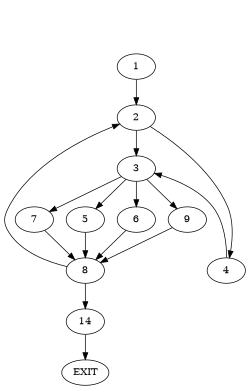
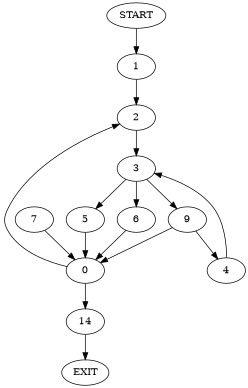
node "START": added
edge "2" -> "4": now "9" -> "4"
edge "3" -> "7": removed
node "8": label "8" -> "0"
